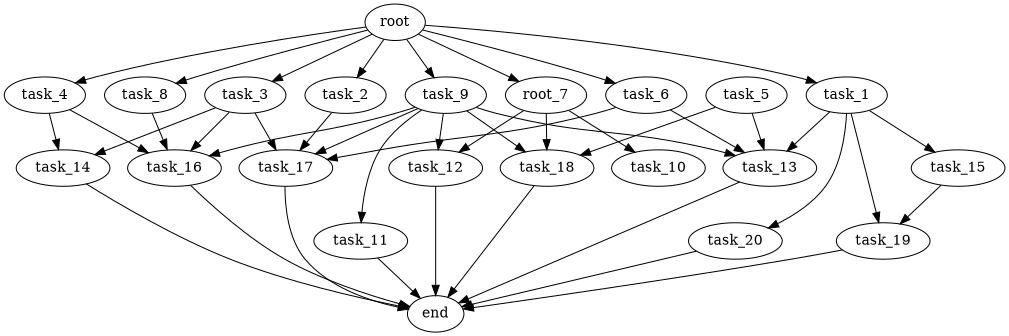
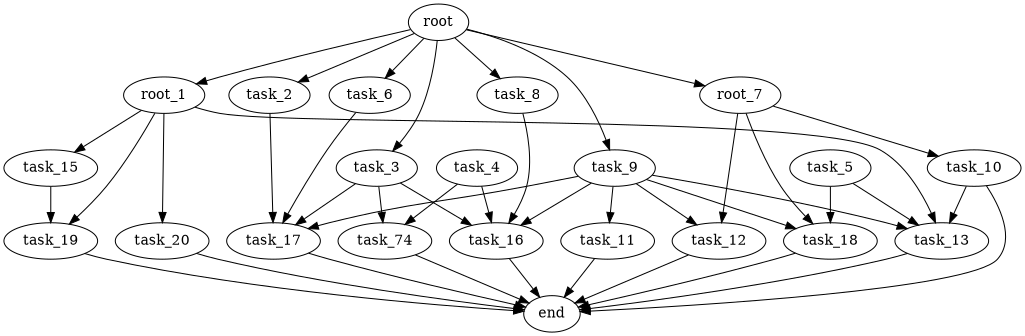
edge "root" -> "task_4": removed
node "task_1": label "task_1" -> "root_1"
edge "task_6" -> "task_13": now "task_10" -> "task_13"
node "task_14": label "task_14" -> "task_74"
edge "task_10" -> "end": added
